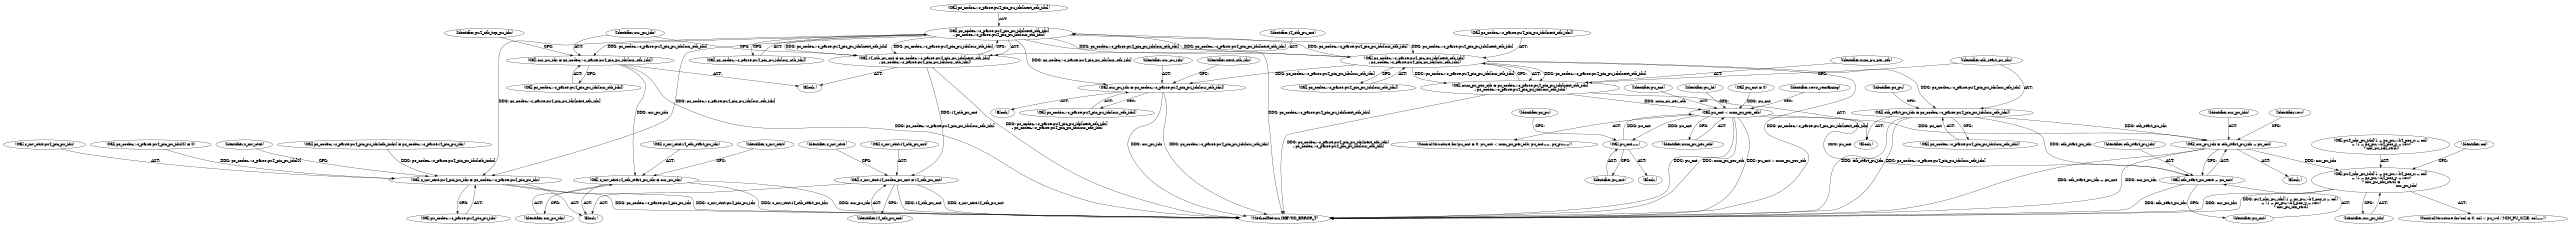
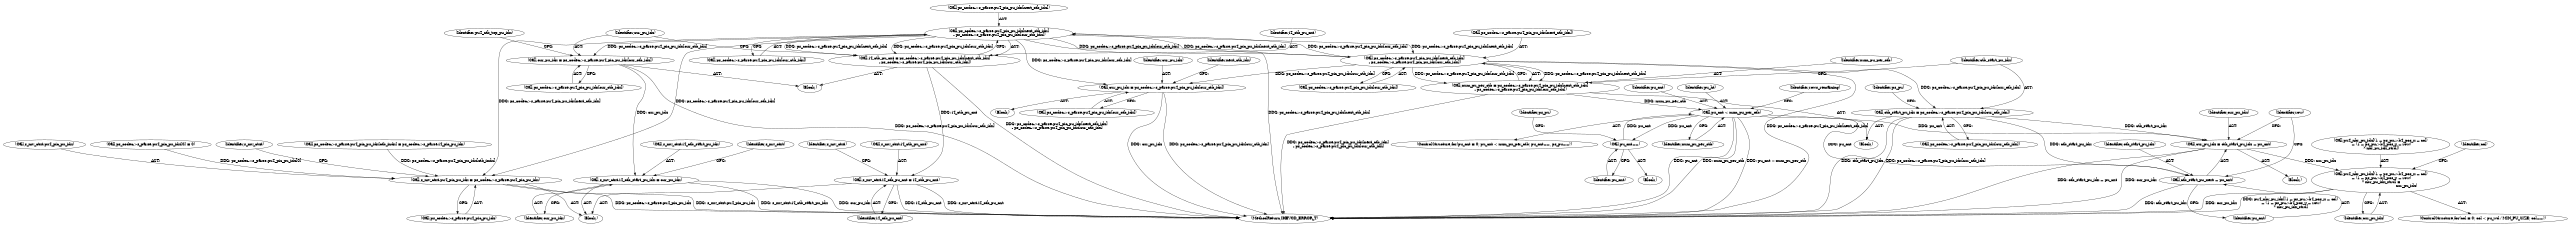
node "(Call,pu_cnt = 0)": removed
edge "(Identifier,pu_ht)" -> "(Call,pu_cnt < num_pu_per_ctb)": label "CFG: " -> "AST: "
edge "(Call,cur_pu_idx = ctb_start_pu_idx + pu_cnt)" -> "(Call,ctb_start_pu_next + pu_cnt)": now "(Identifier,row)" -> "(Call,ctb_start_pu_next + pu_cnt)"
node "(Call,s_mv_ctxt.i4_codec_pu_cnt = i4_ctb_pu_cnt)": label "(Call,s_mv_ctxt.i4_codec_pu_cnt = i4_ctb_pu_cnt)" -> "(Call,s_mv_ctxt.i4_ctb_pu_cnt = i4_ctb_pu_cnt)"
